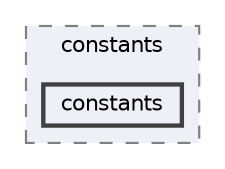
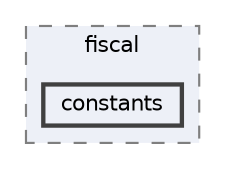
cluster "constants": label "constants" -> "fiscal"
